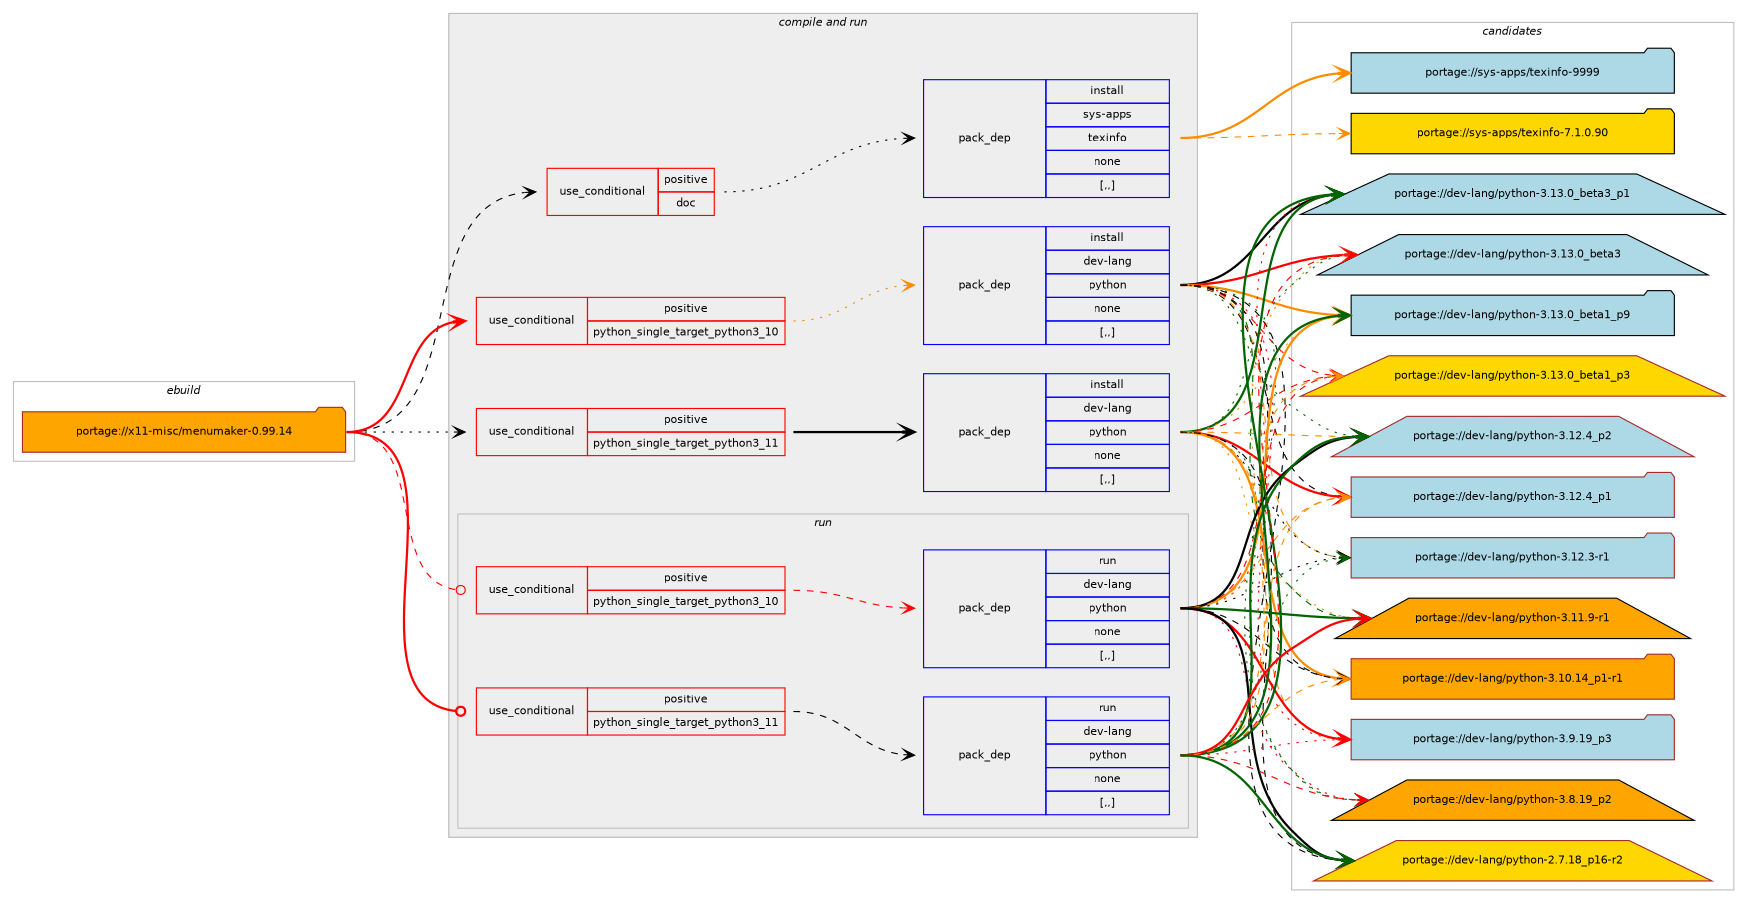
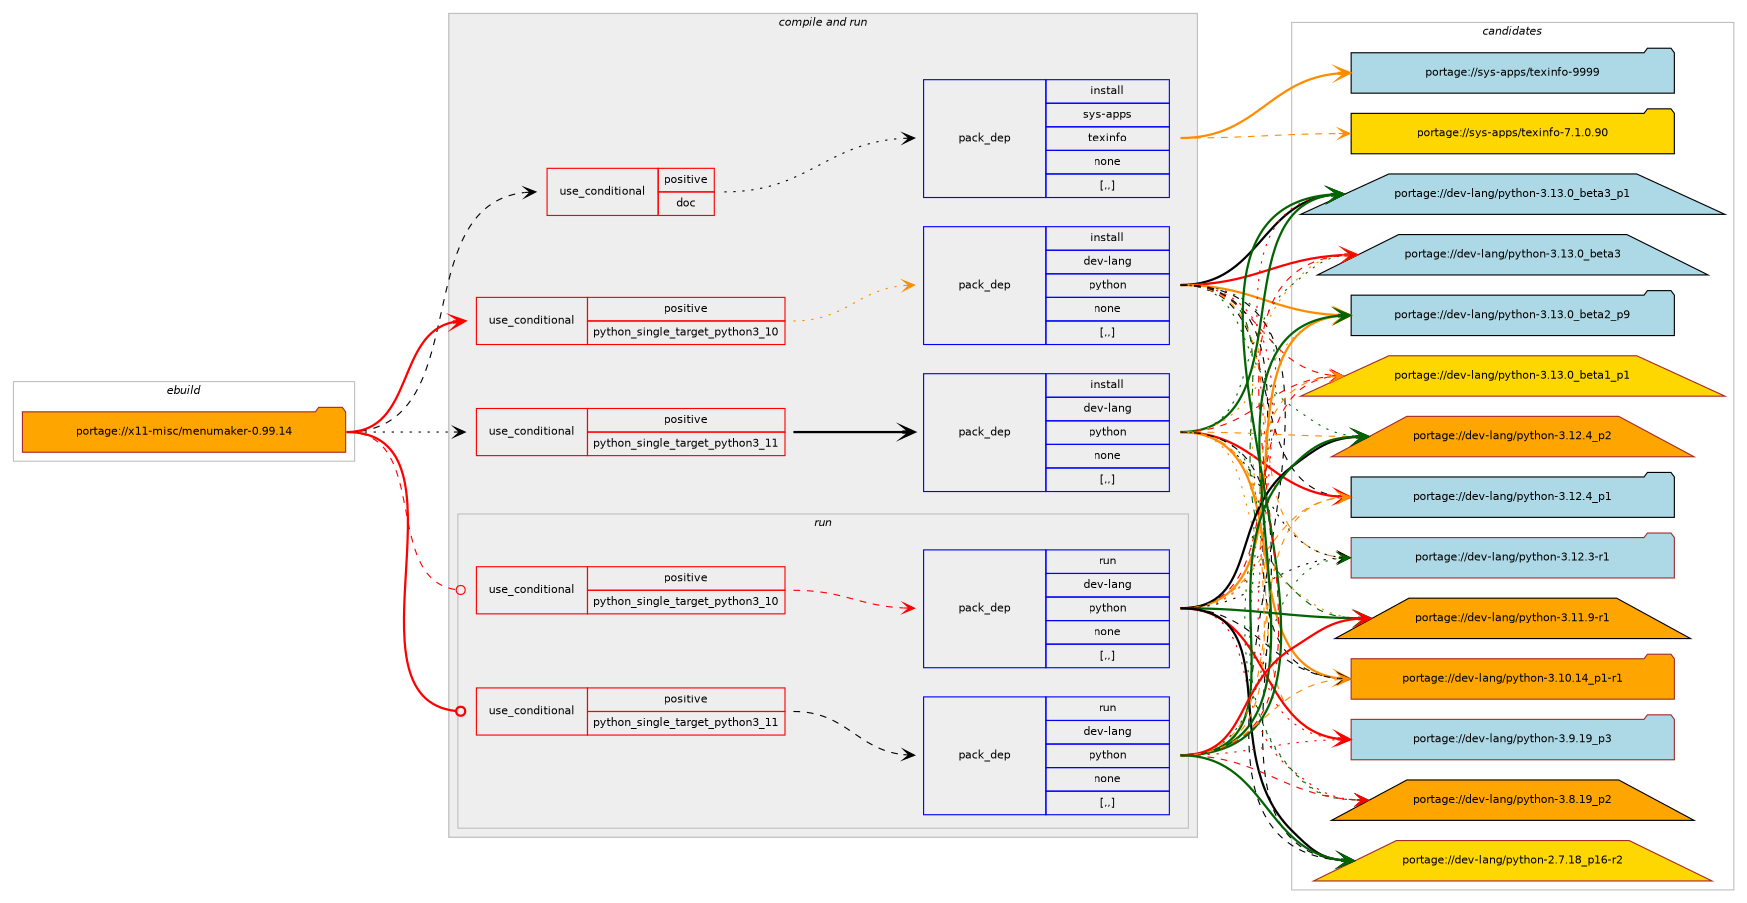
node "portage://dev-lang/python-3.13.0_beta1_p9": label "portage://dev-lang/python-3.13.0_beta1_p9" -> "portage://dev-lang/python-3.13.0_beta2_p9"
node "portage://dev-lang/python-3.13.0_beta1_p3": label "portage://dev-lang/python-3.13.0_beta1_p3" -> "portage://dev-lang/python-3.13.0_beta1_p1"
node "portage://dev-lang/python-3.12.4_p2": fillcolor lightblue -> orange
node "portage://dev-lang/python-3.12.4_p1": color brown -> black
